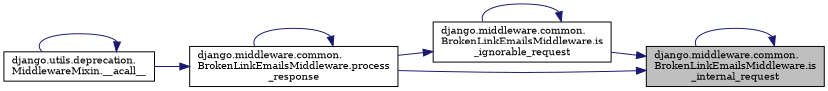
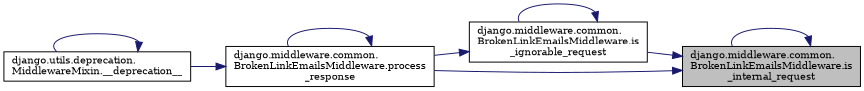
node "django.utils.deprecation. MiddlewareMixin.__acall__": label "django.utils.deprecation. MiddlewareMixin.__acall__" -> "django.utils.deprecation. MiddlewareMixin.__deprecation__"
